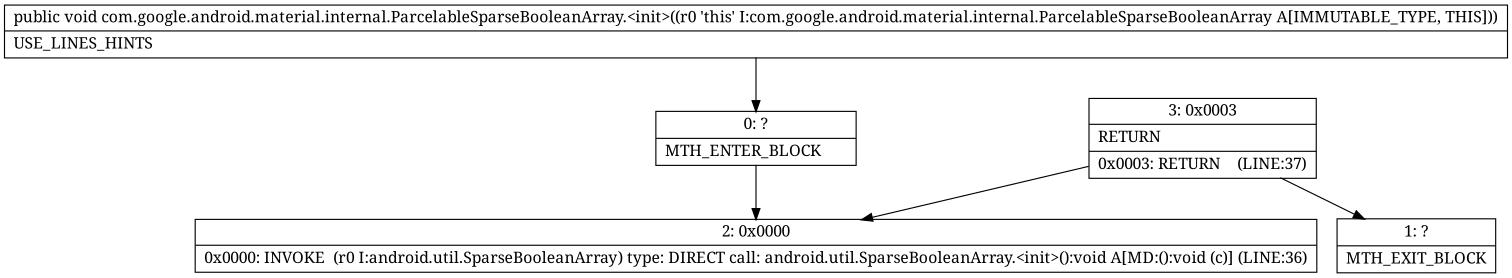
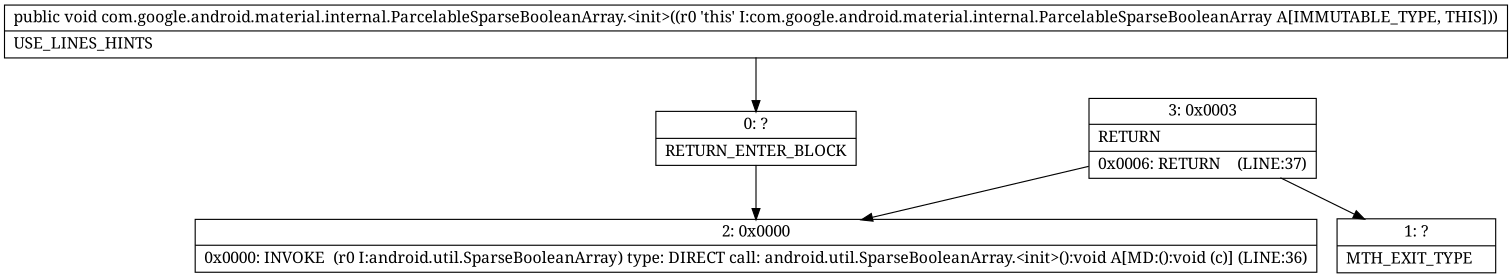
node "0: ?": text "MTH_ENTER_BLOCK" -> "RETURN_ENTER_BLOCK"
node "3: 0x0003": text "0x0003: RETURN    (LINE:37)" -> "0x0006: RETURN    (LINE:37)"
node "1: ?": text "MTH_EXIT_BLOCK" -> "MTH_EXIT_TYPE"
